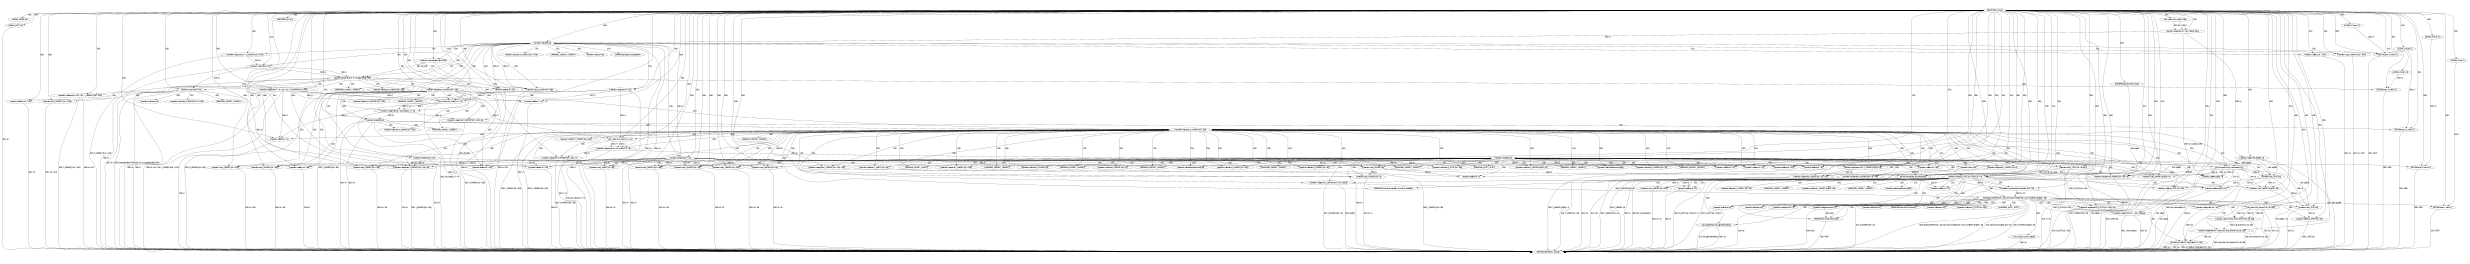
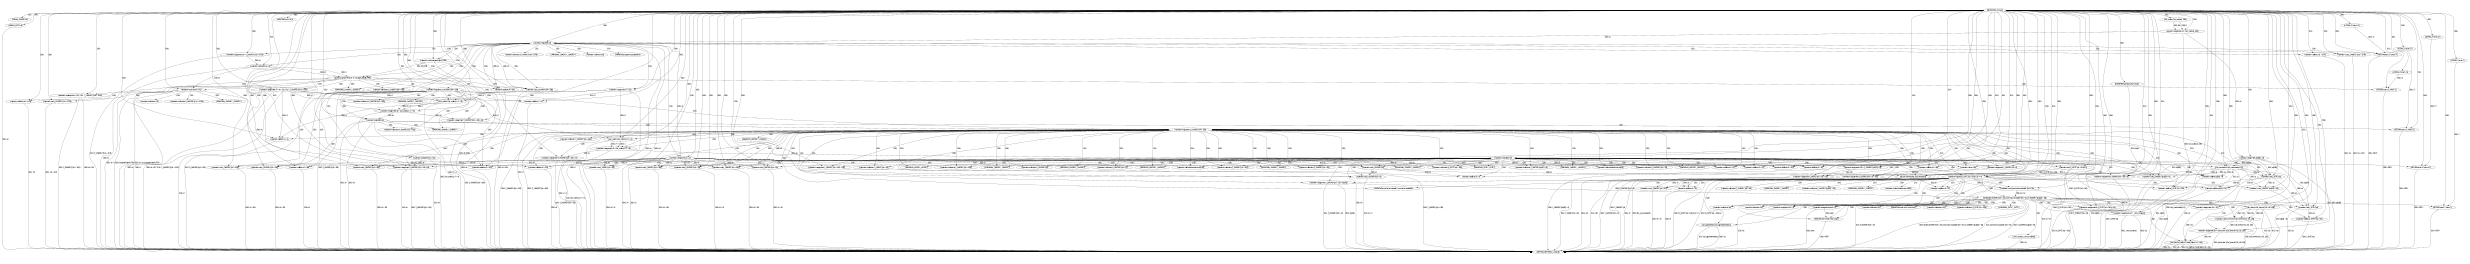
edge "(<operator>.assignment,v6 = 512)" -> "(<operator>.addition,a1[20] + 16)": now "(METHOD,tftp_connect)" -> "(<operator>.addition,a1[20] + 16)"
